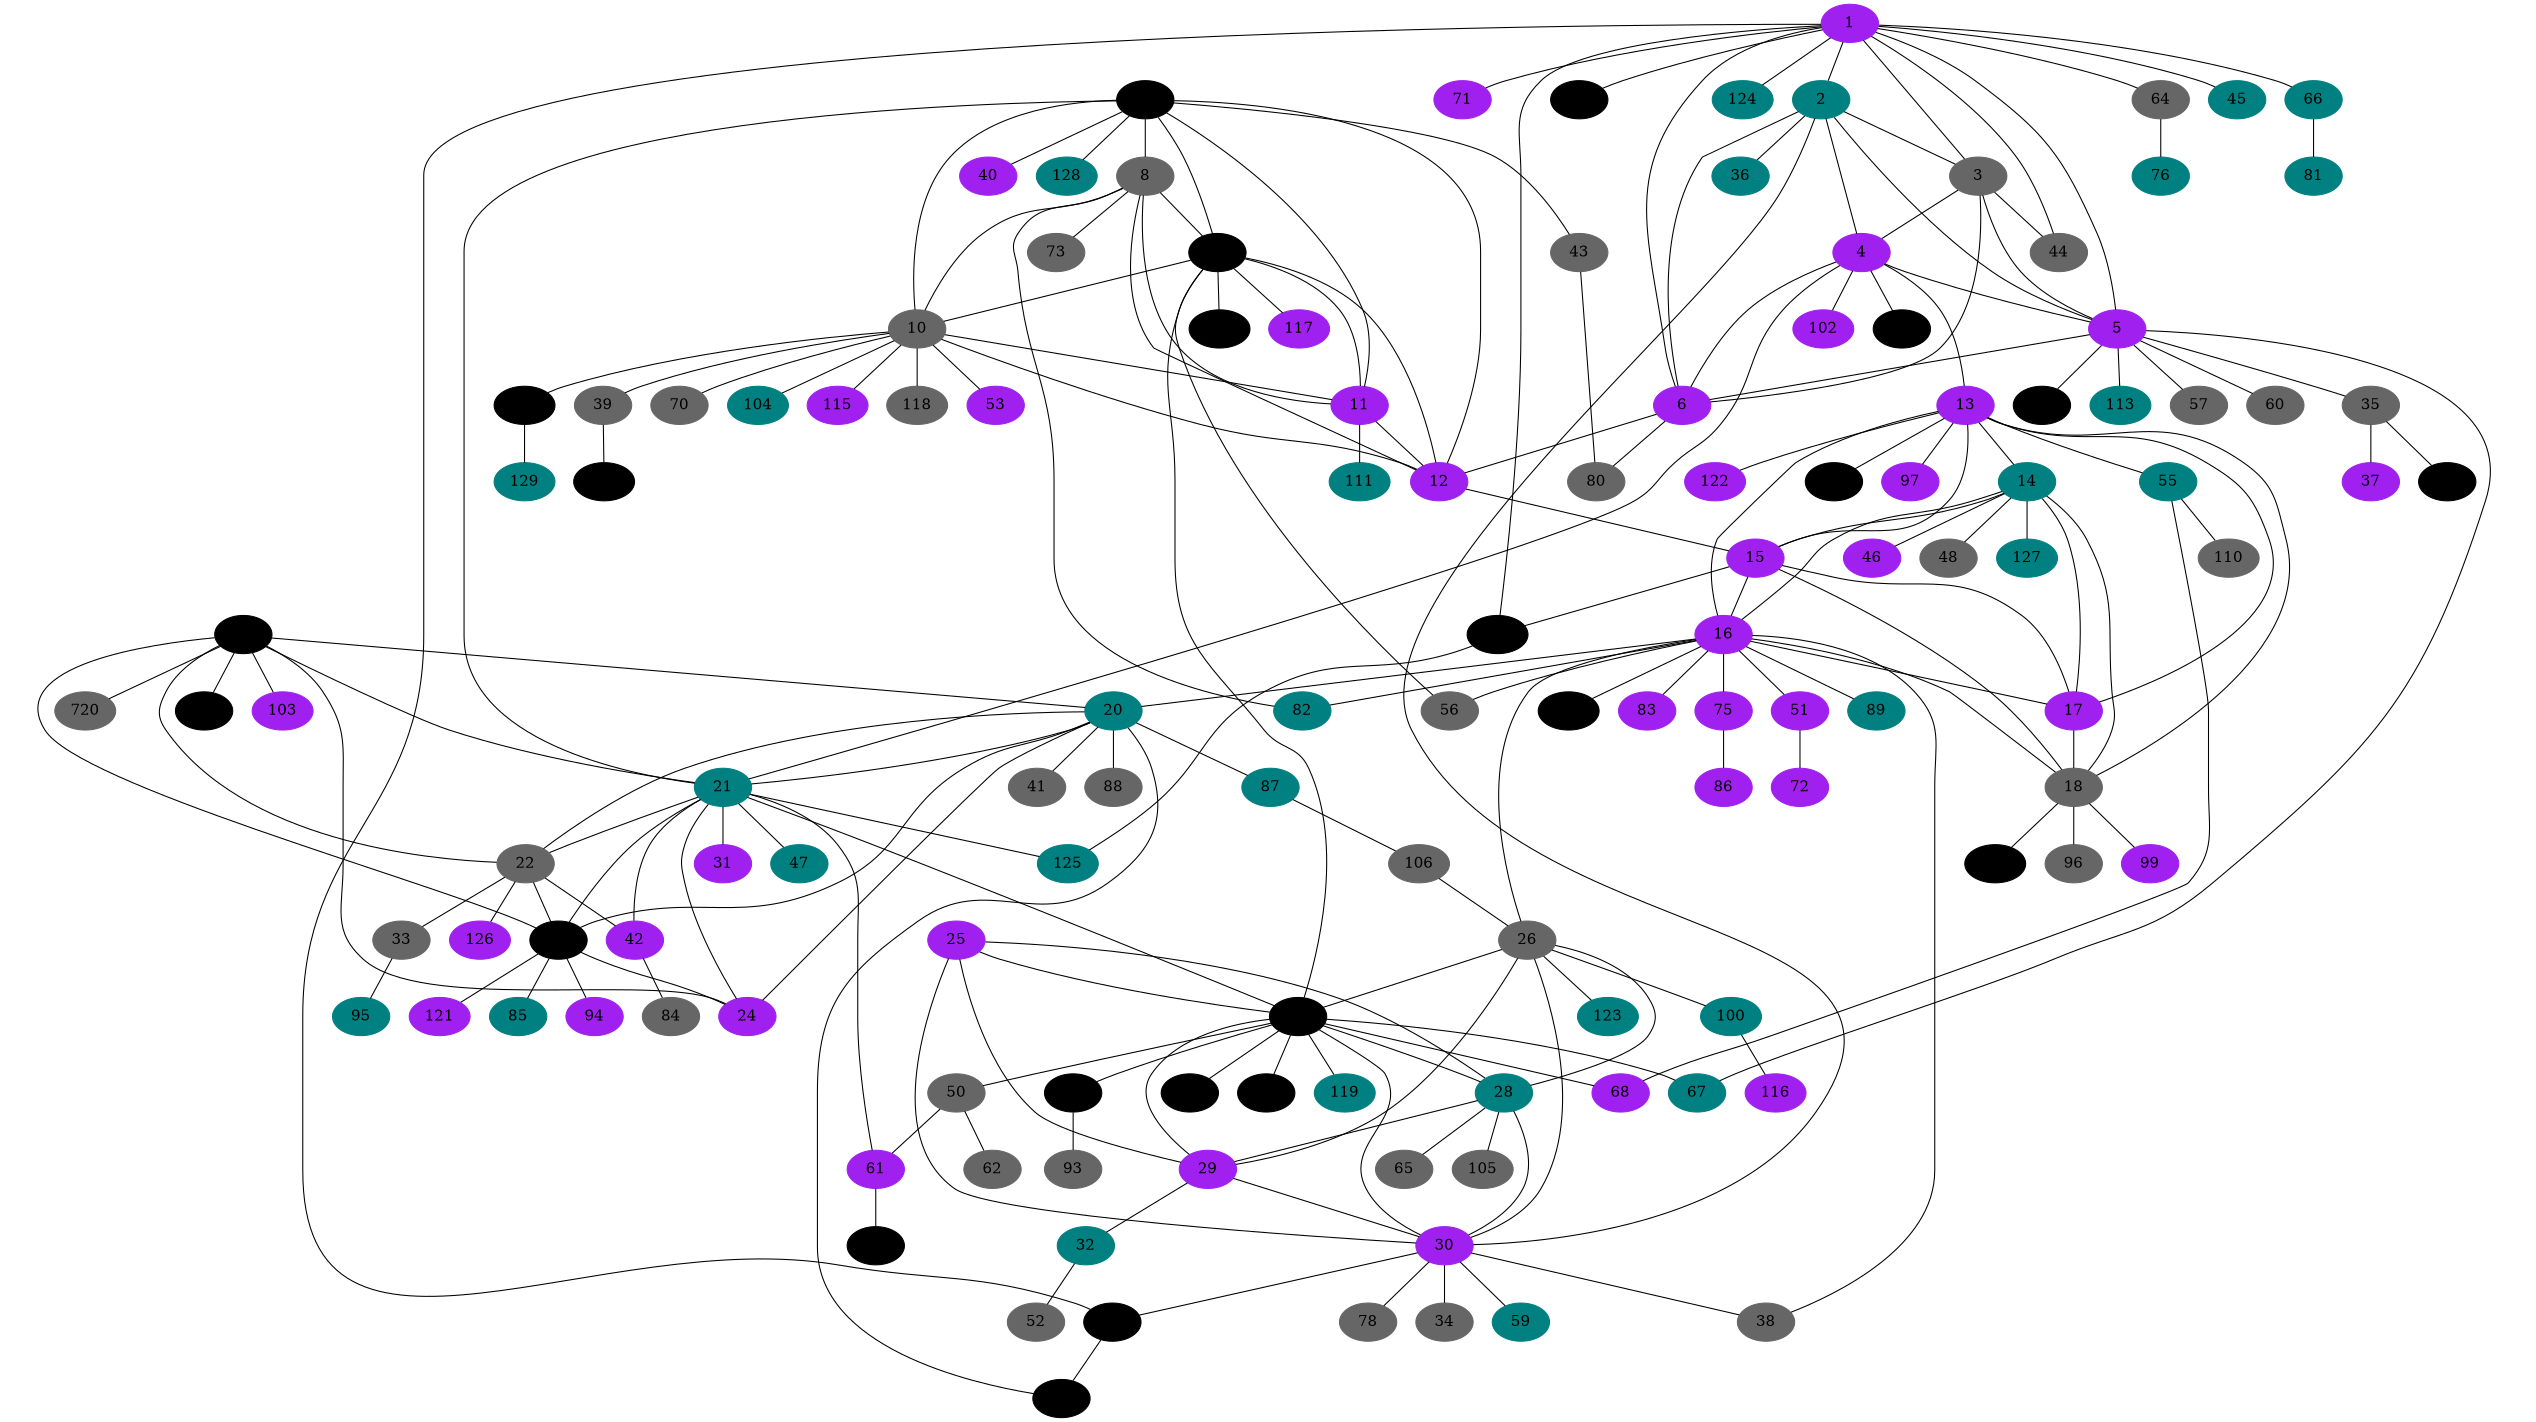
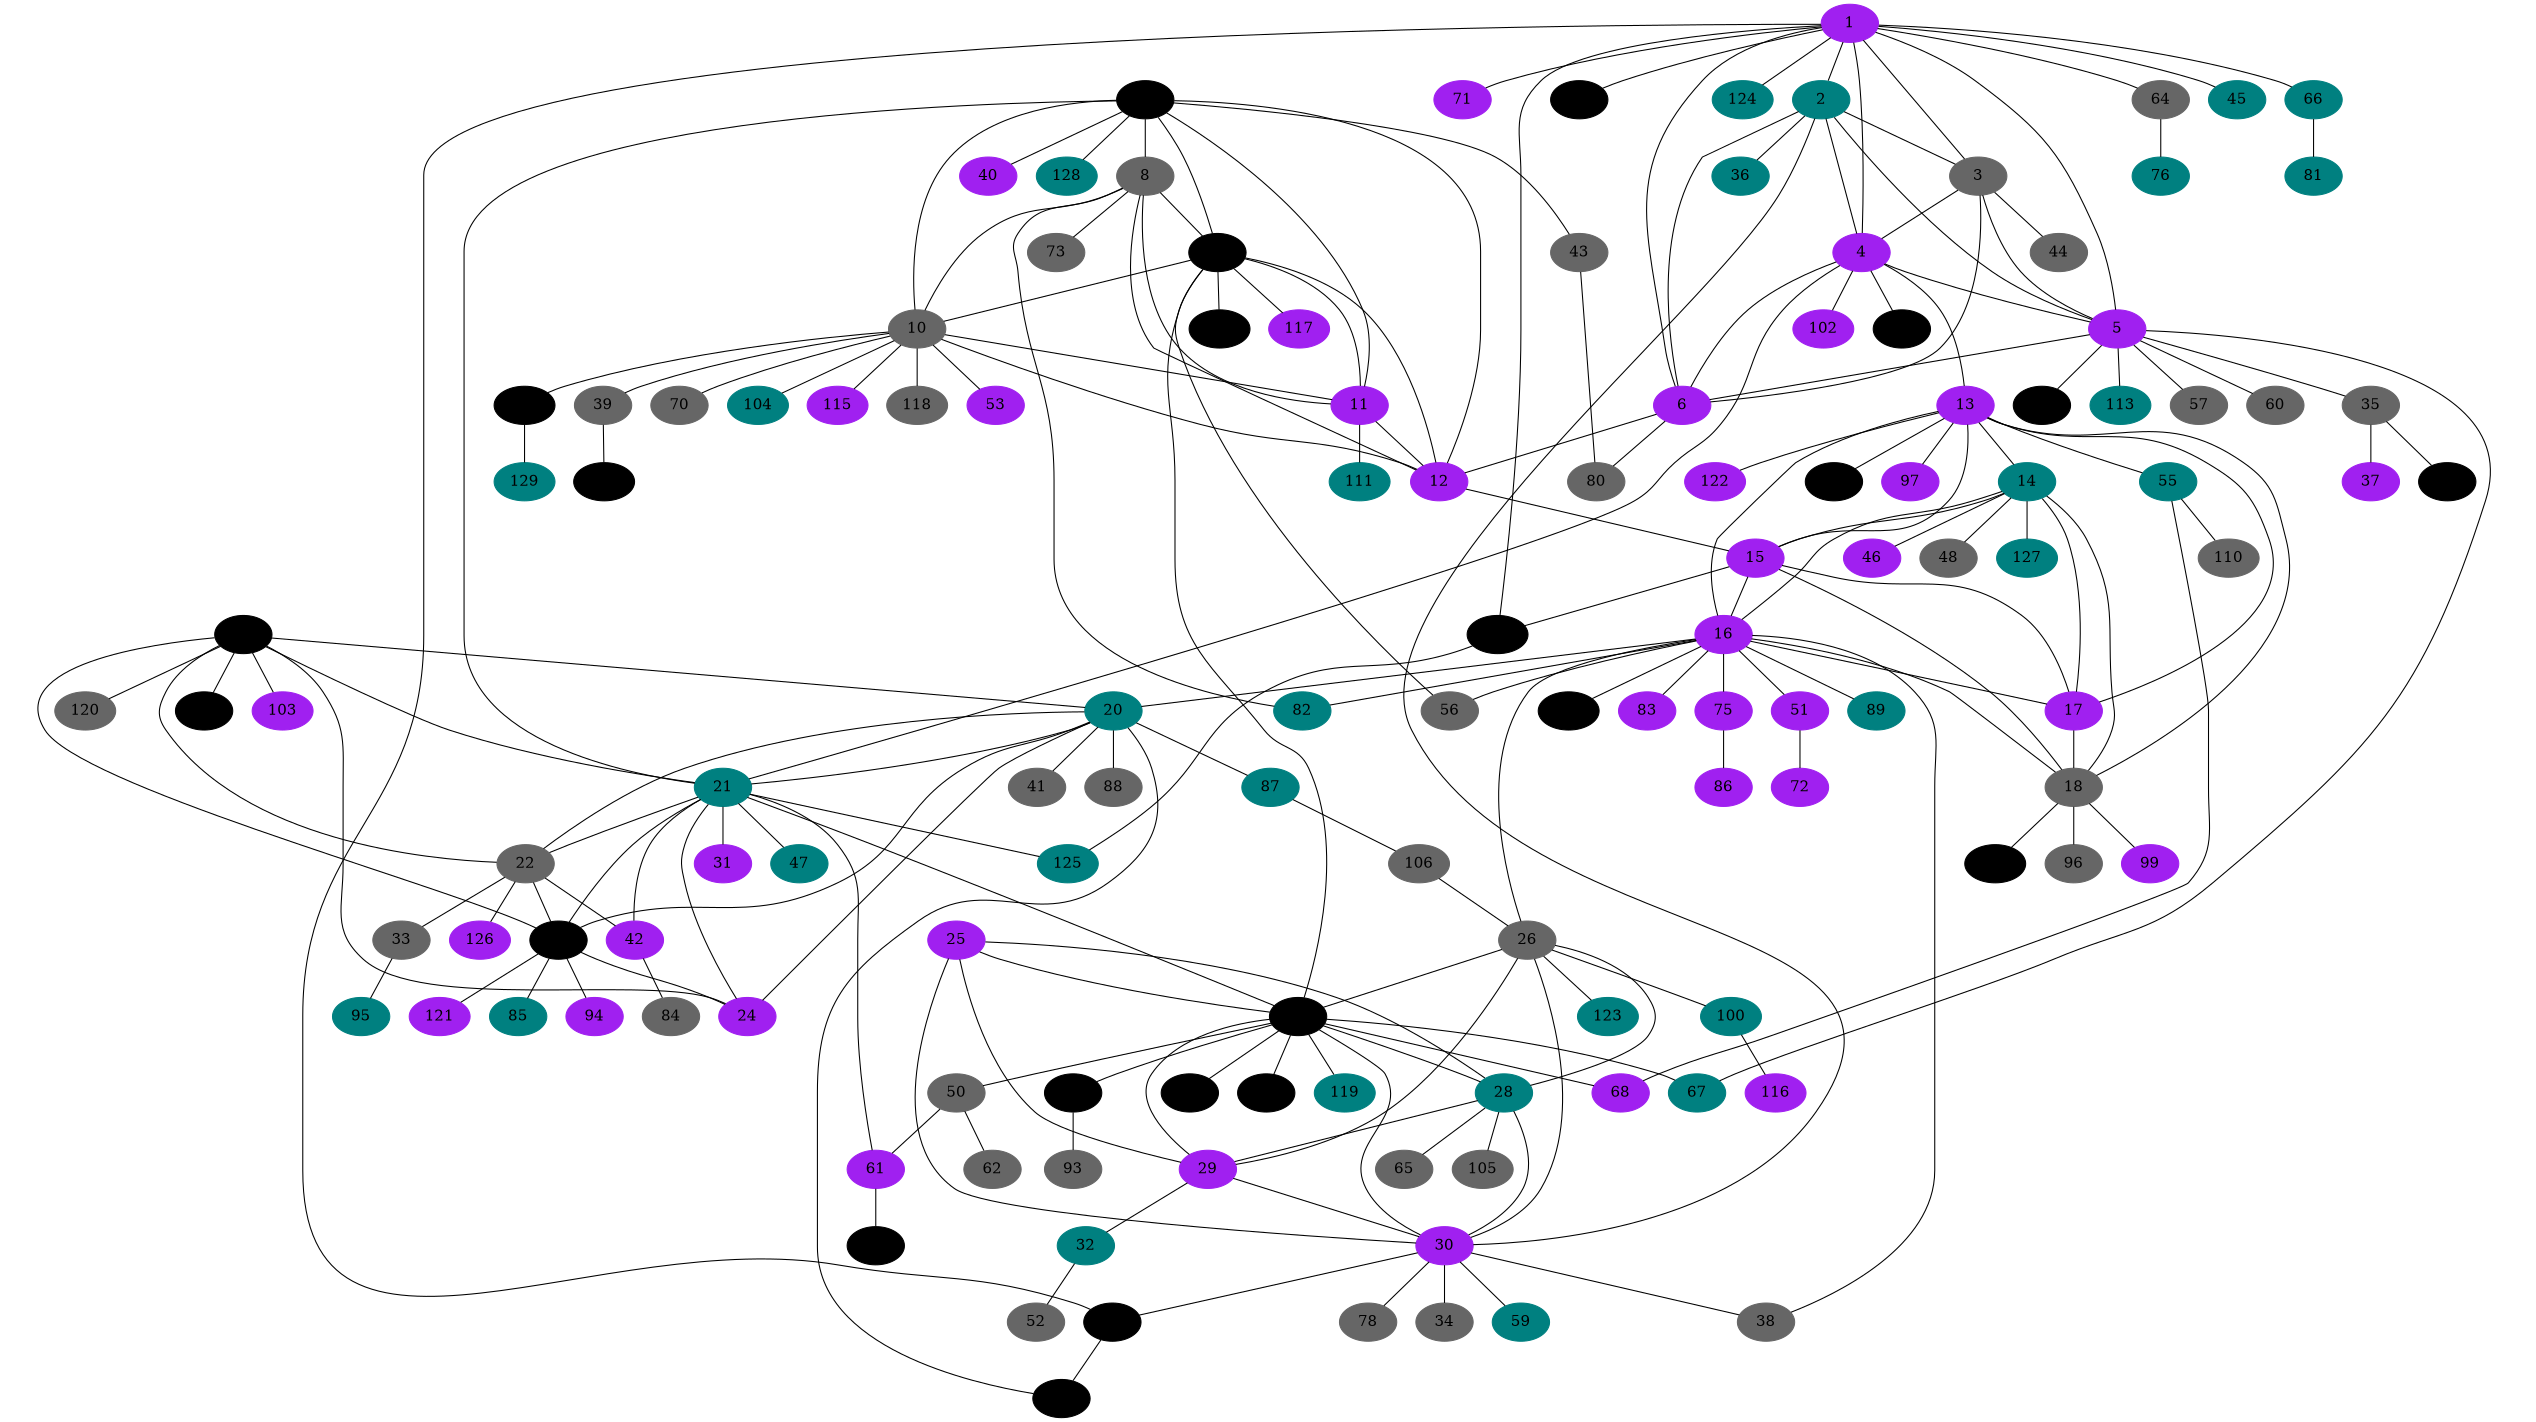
edge "1" -- "44": now "1" -- "4"
node "720": label "720" -> "120"
